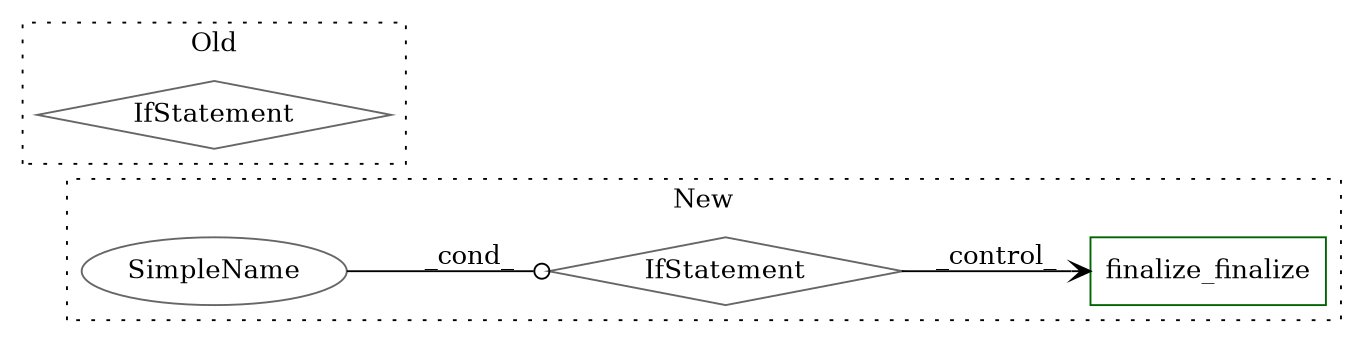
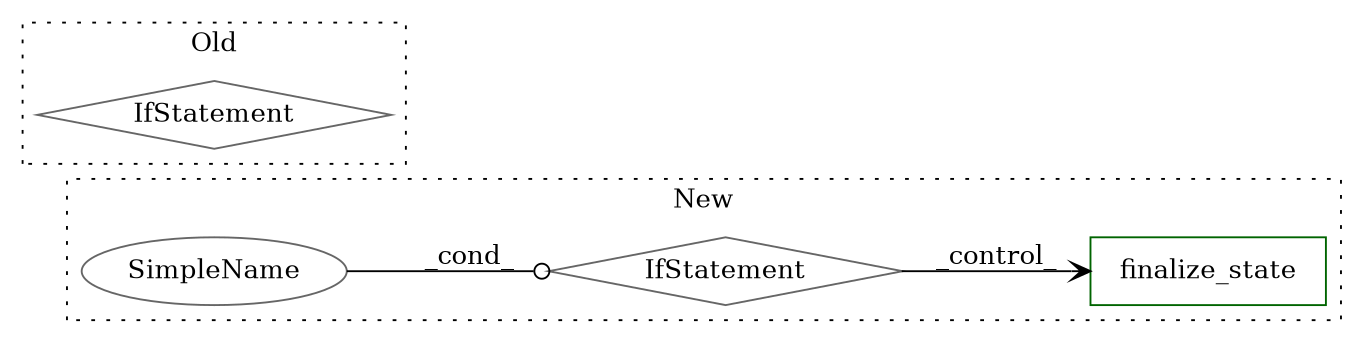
node "finalize_finalize": label "finalize_finalize" -> "finalize_state"
